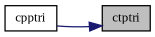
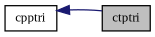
edge "cpptri" -> "ctptri": reversed
